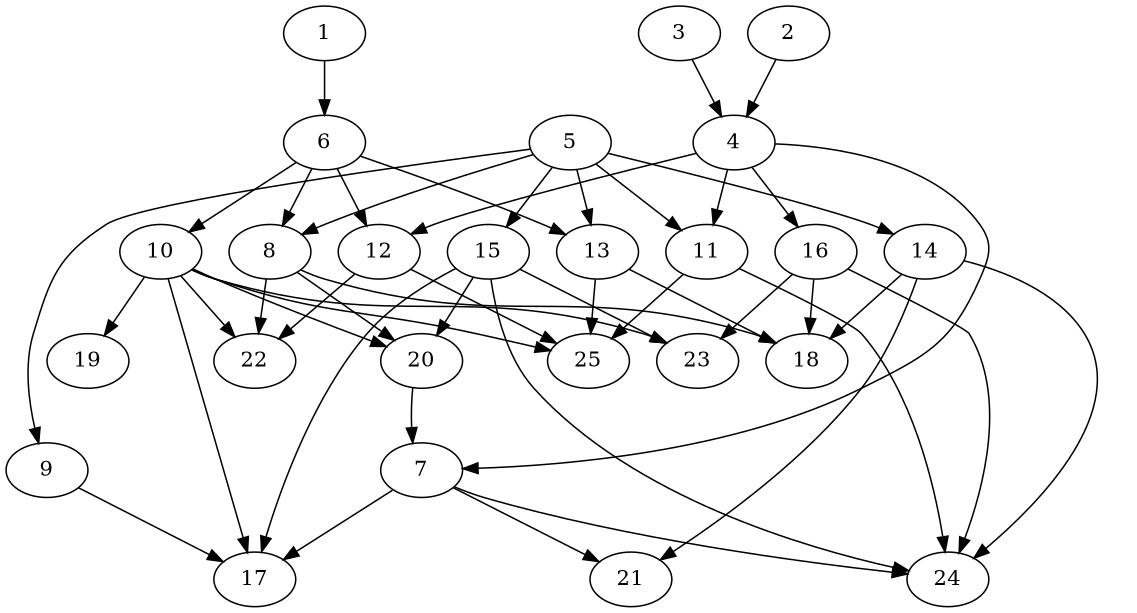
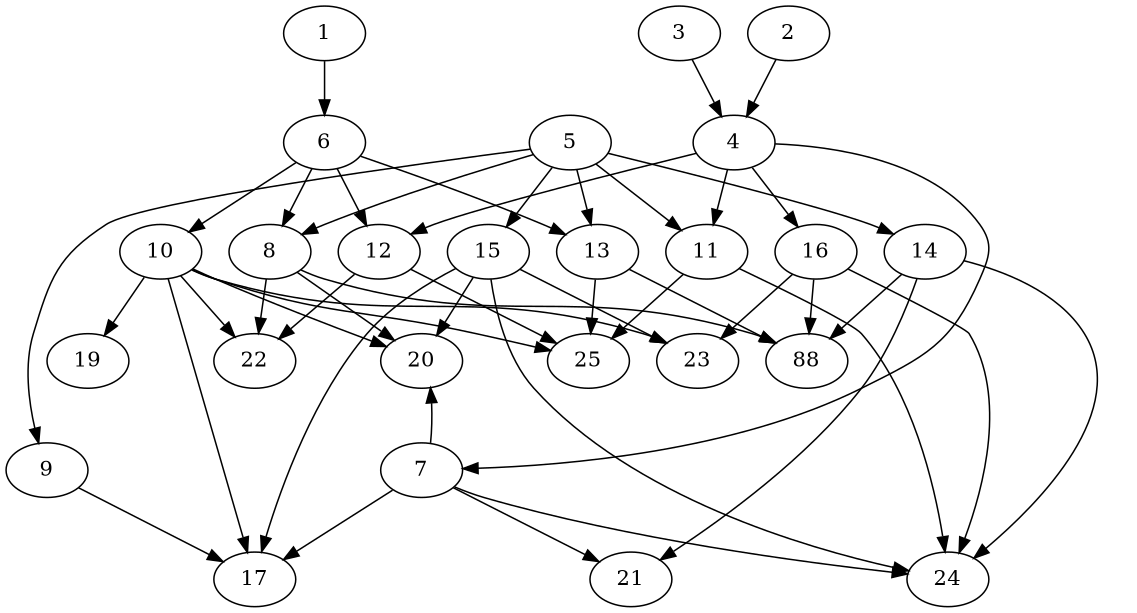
node "18": label "18" -> "88"
edge "20" -> "7": reversed
